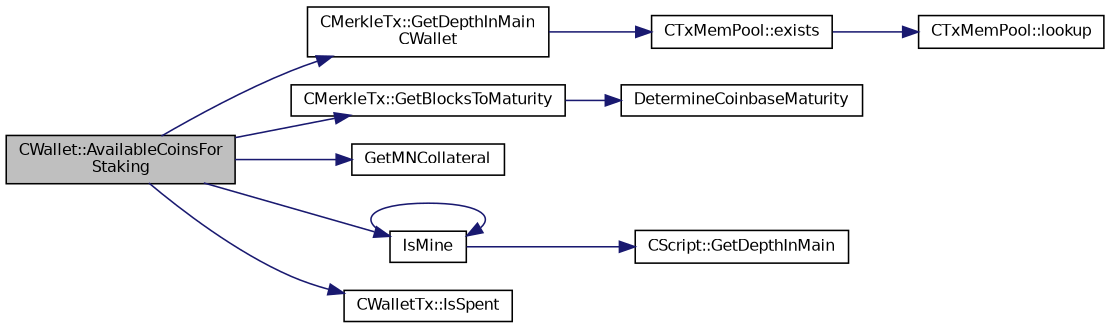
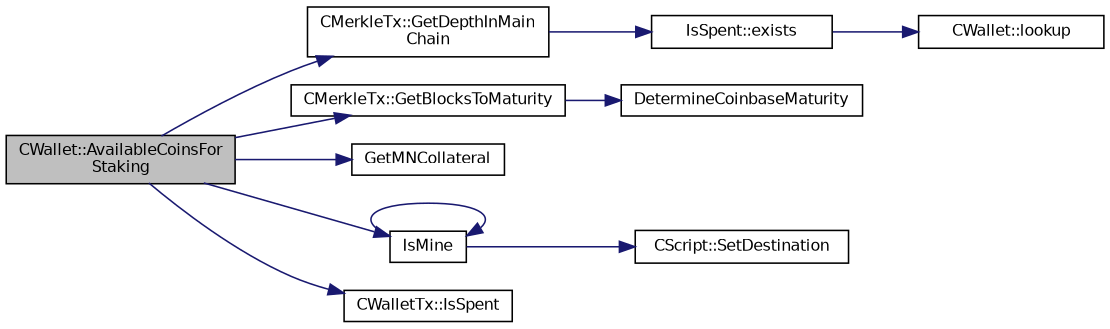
node "CMerkleTx::GetDepthInMain CWallet": label "CMerkleTx::GetDepthInMain CWallet" -> "CMerkleTx::GetDepthInMain Chain"
node "CTxMemPool::exists": label "CTxMemPool::exists" -> "IsSpent::exists"
node "CTxMemPool::lookup": label "CTxMemPool::lookup" -> "CWallet::lookup"
node "CScript::GetDepthInMain": label "CScript::GetDepthInMain" -> "CScript::SetDestination"
